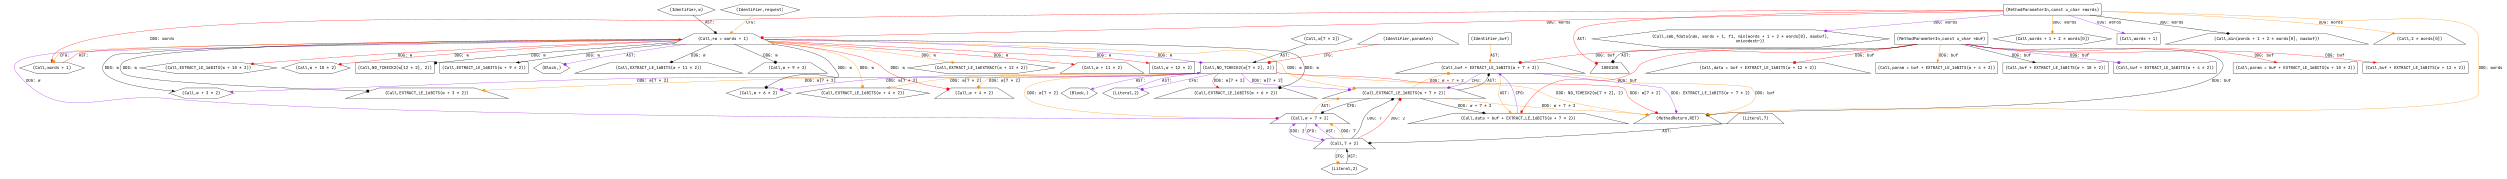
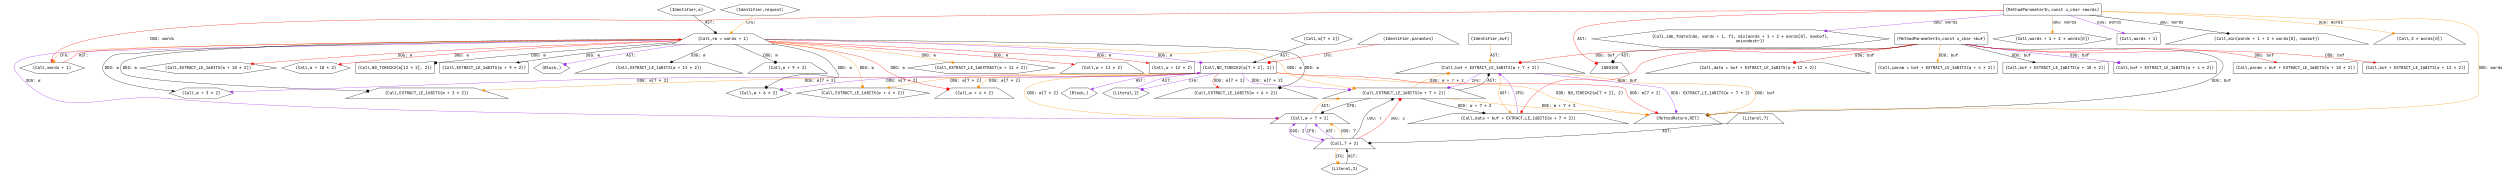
edge "(MethodParameterIn,const u_char *words)" -> "(Call,*w = words + 1)": removed, label "DDG: words"
